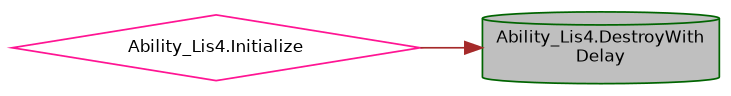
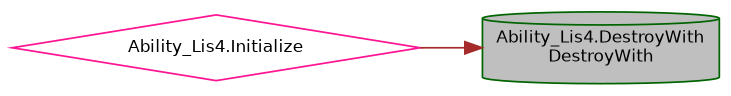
node "Ability_Lis4.DestroyWith Delay": label "Ability_Lis4.DestroyWith Delay" -> "Ability_Lis4.DestroyWith DestroyWith"
